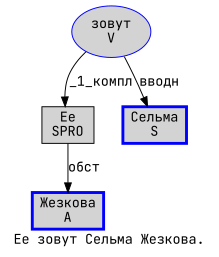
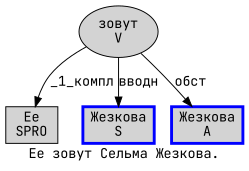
node "зовут V": color blue -> black
node "Сельма S": label "Сельма S" -> "Жезкова S"
edge "Ее SPRO" -> "Жезкова A": now "зовут V" -> "Жезкова A"
